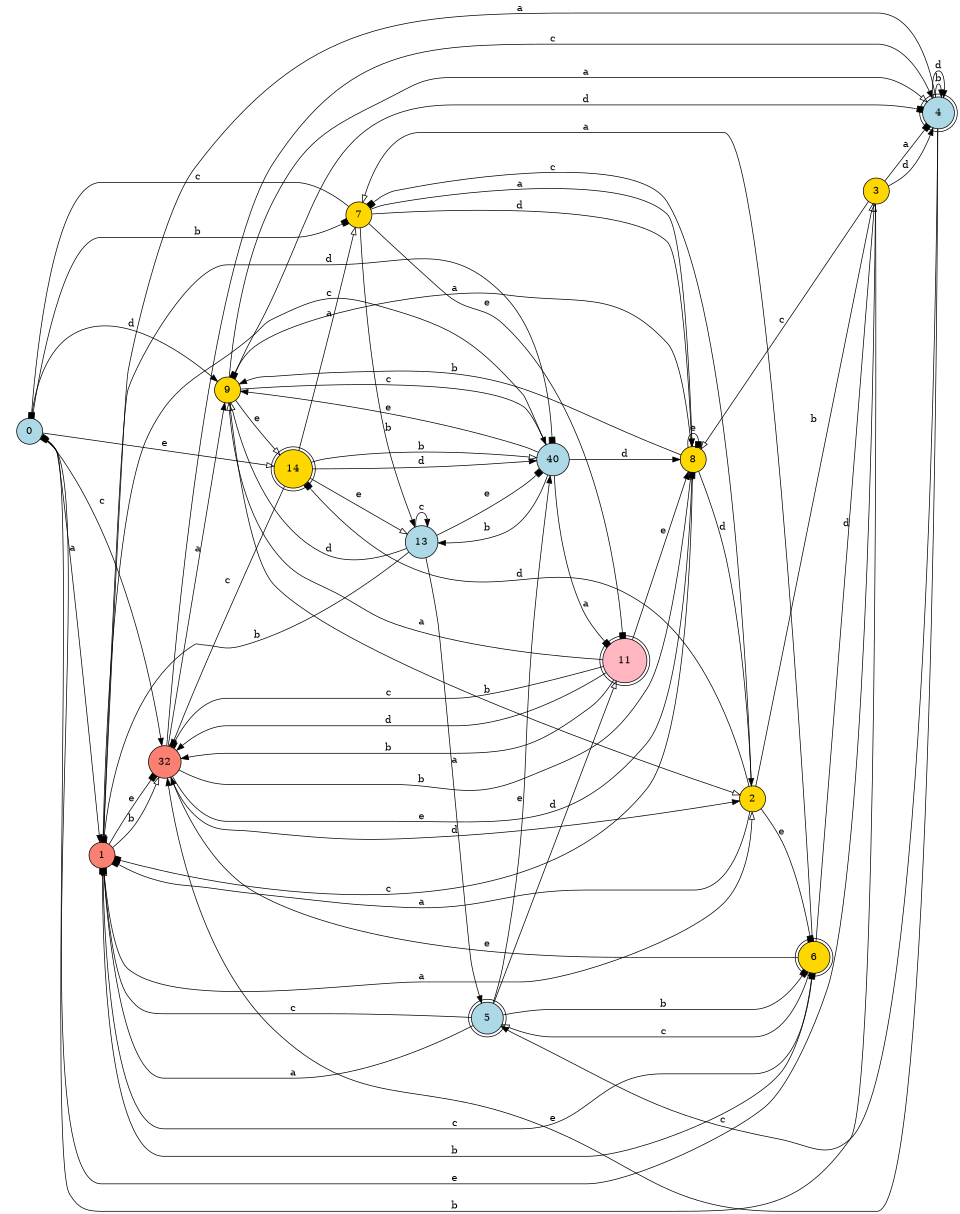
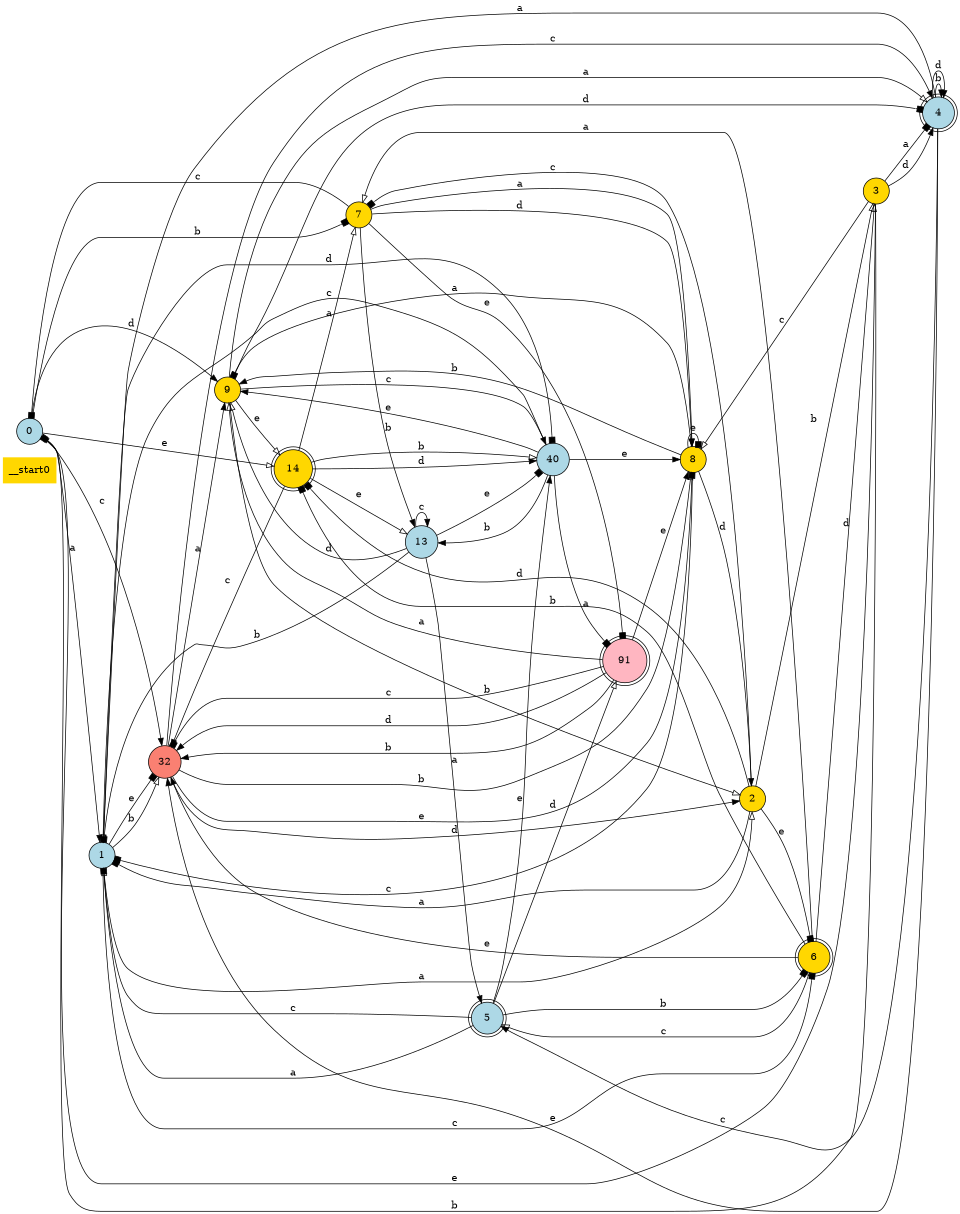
edge "40" -> "8": label "d" -> "e"
node "__start0": added
node "11": label "11" -> "91"
node "1": fillcolor salmon -> lightblue
edge "6" -> "1": now "6" -> "14"
